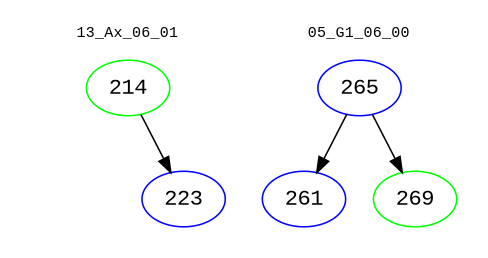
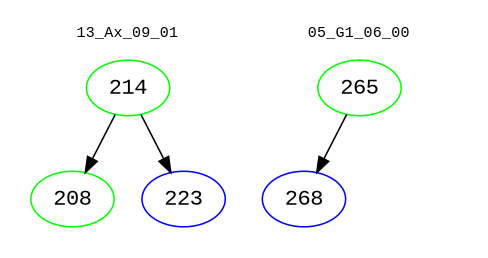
cluster "13_Ax_06_01": label "13_Ax_06_01" -> "13_Ax_09_01"
node "265": color blue -> green
node "208": added
node "261": label "261" -> "268"
node "269": removed
